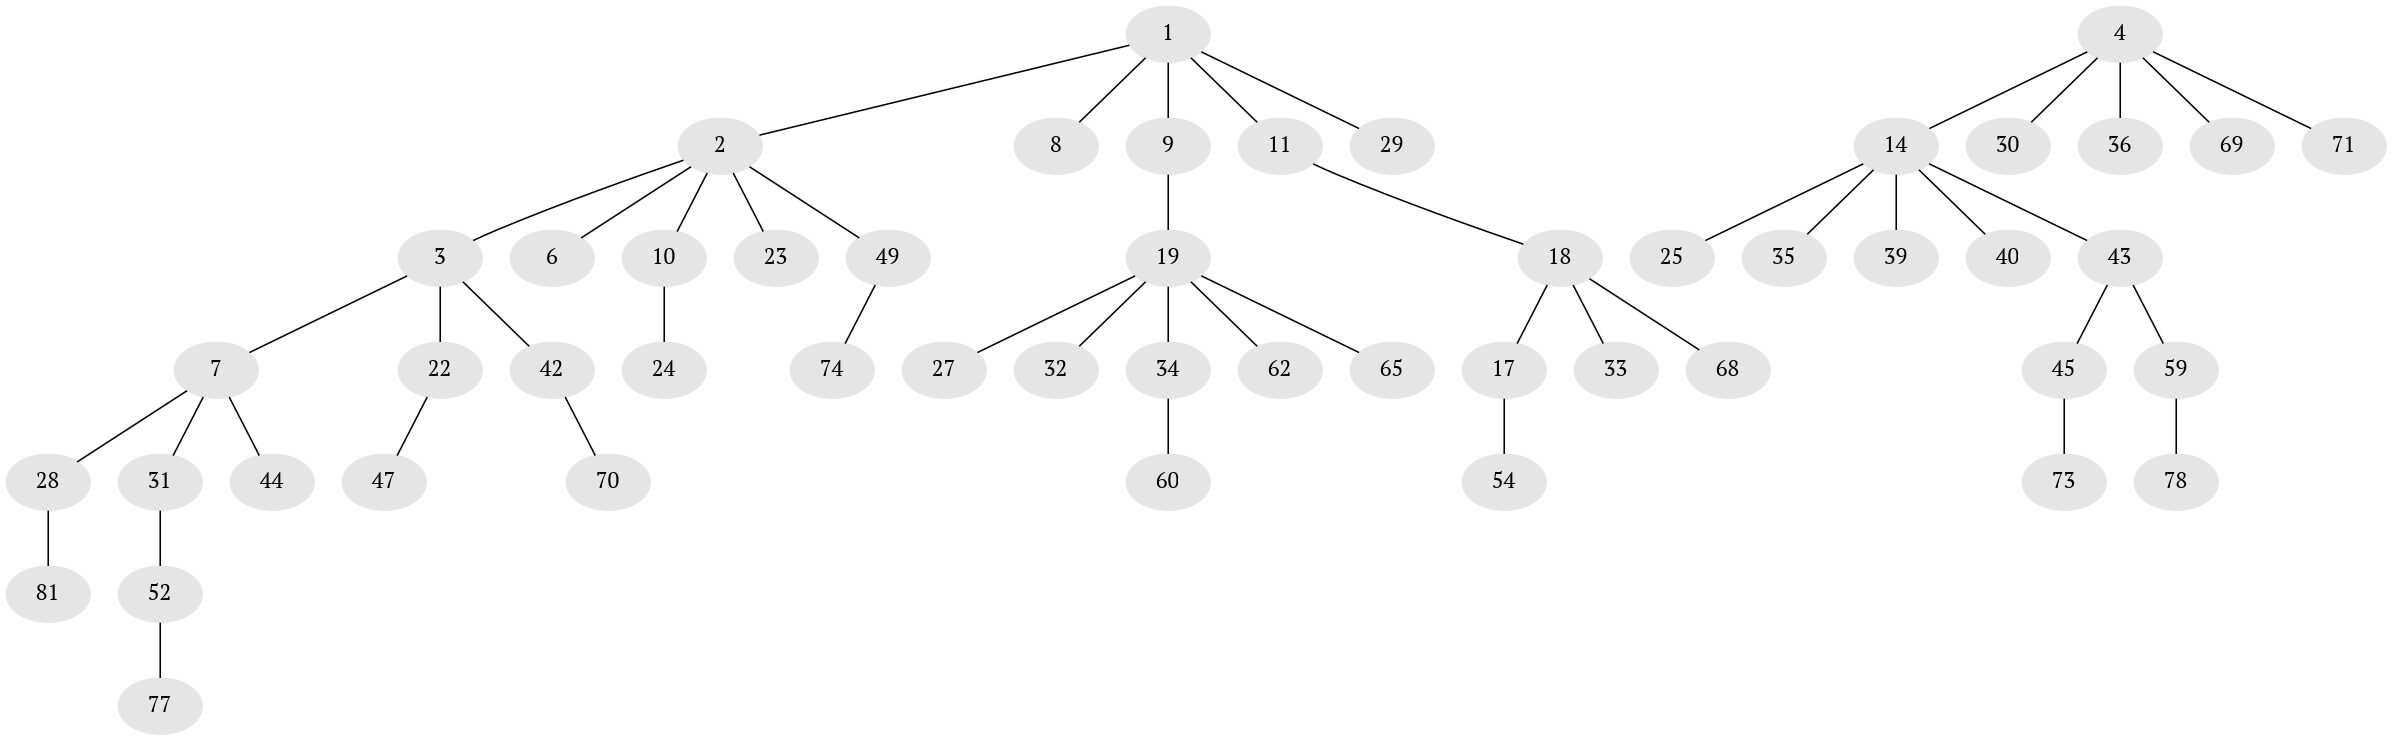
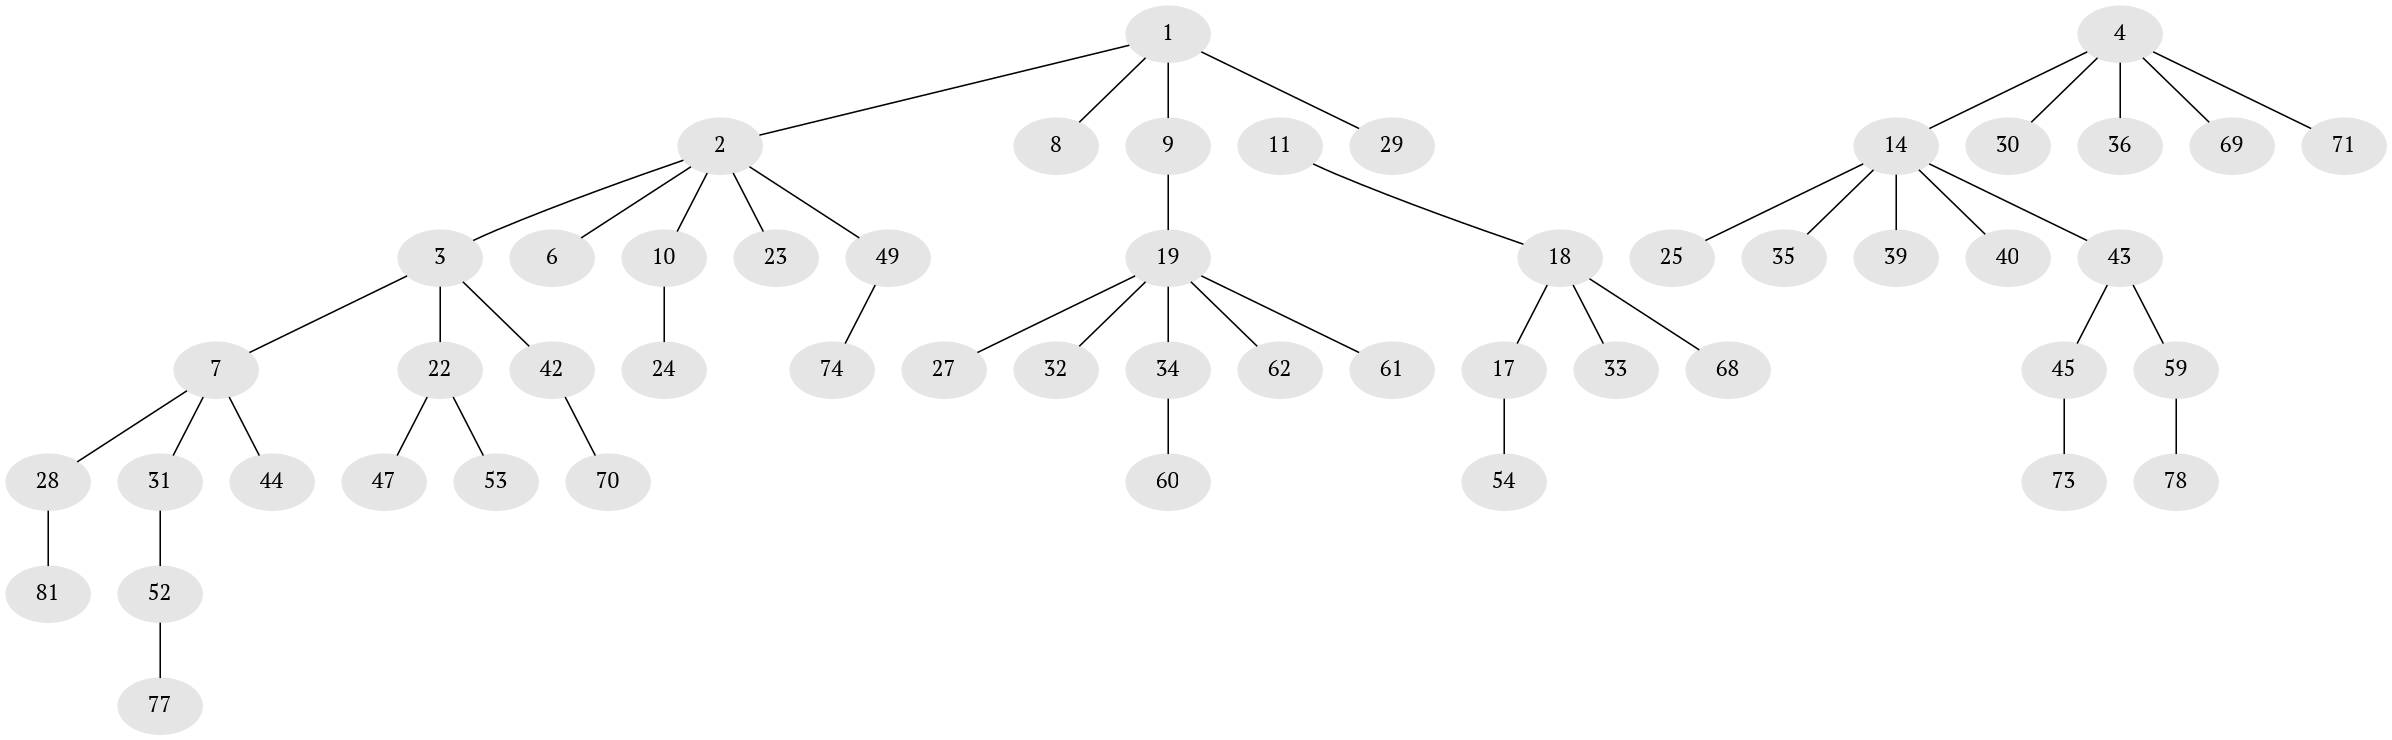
edge "1" -- "11": removed
node "65": label "65" -> "61"
node "53": added
